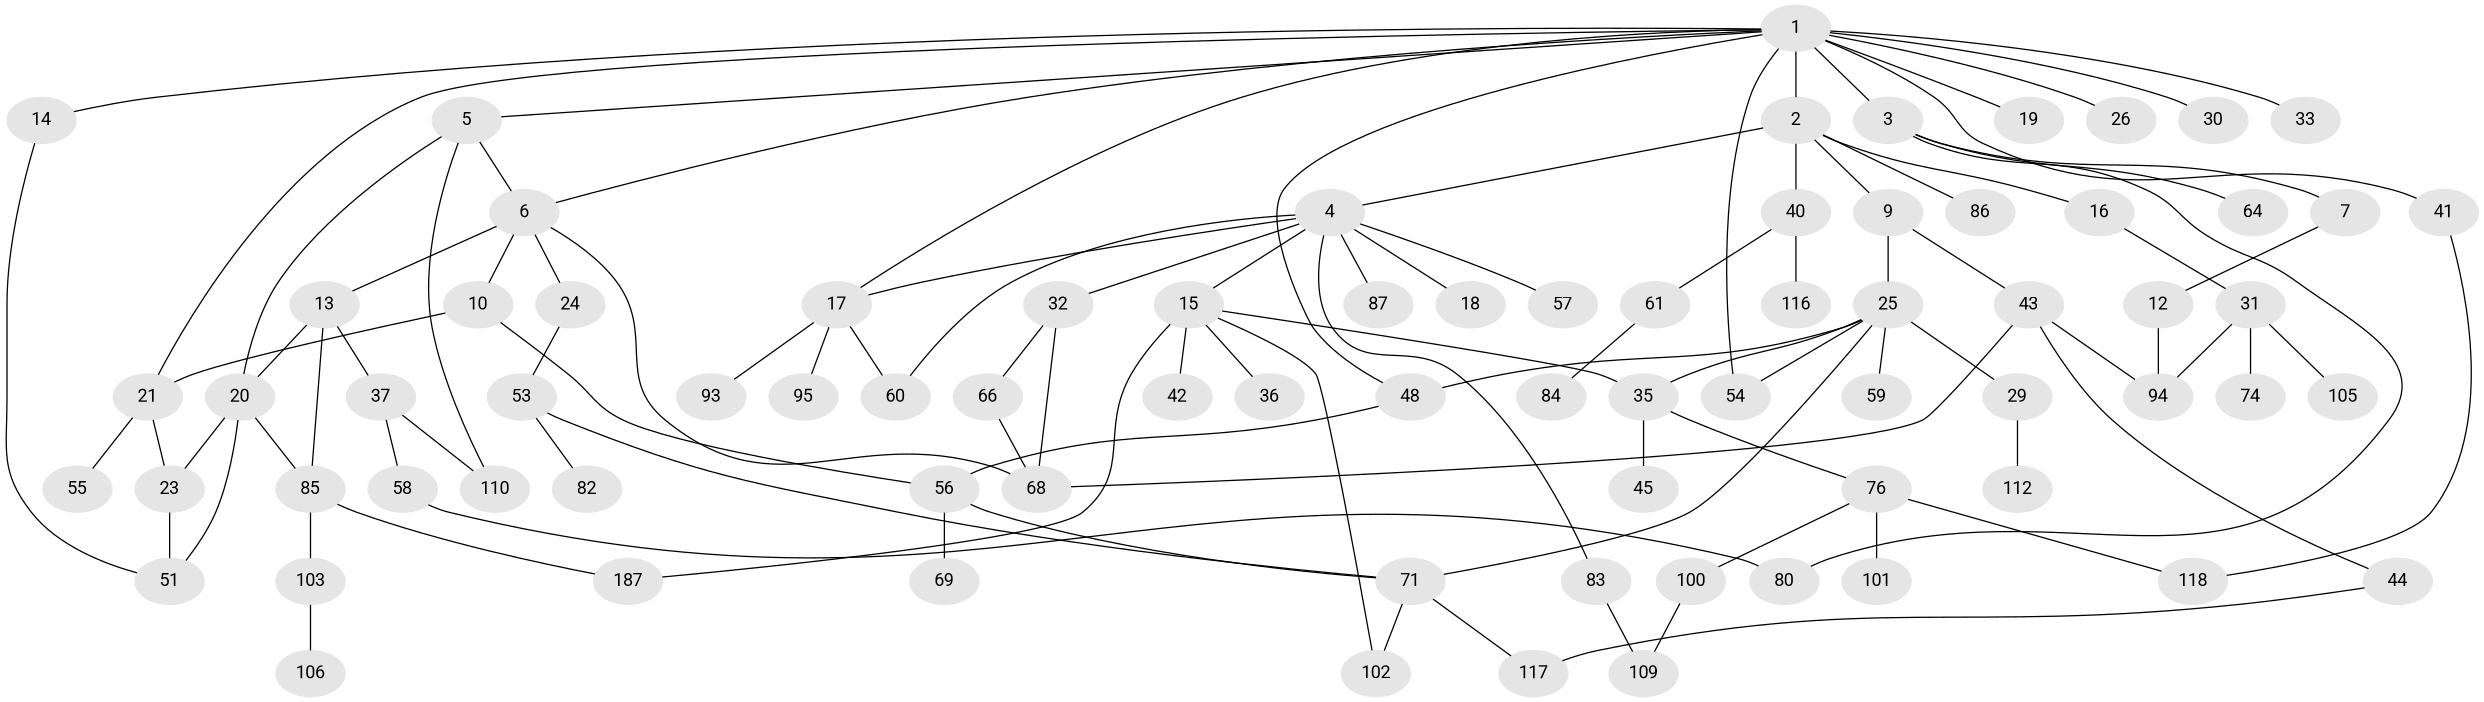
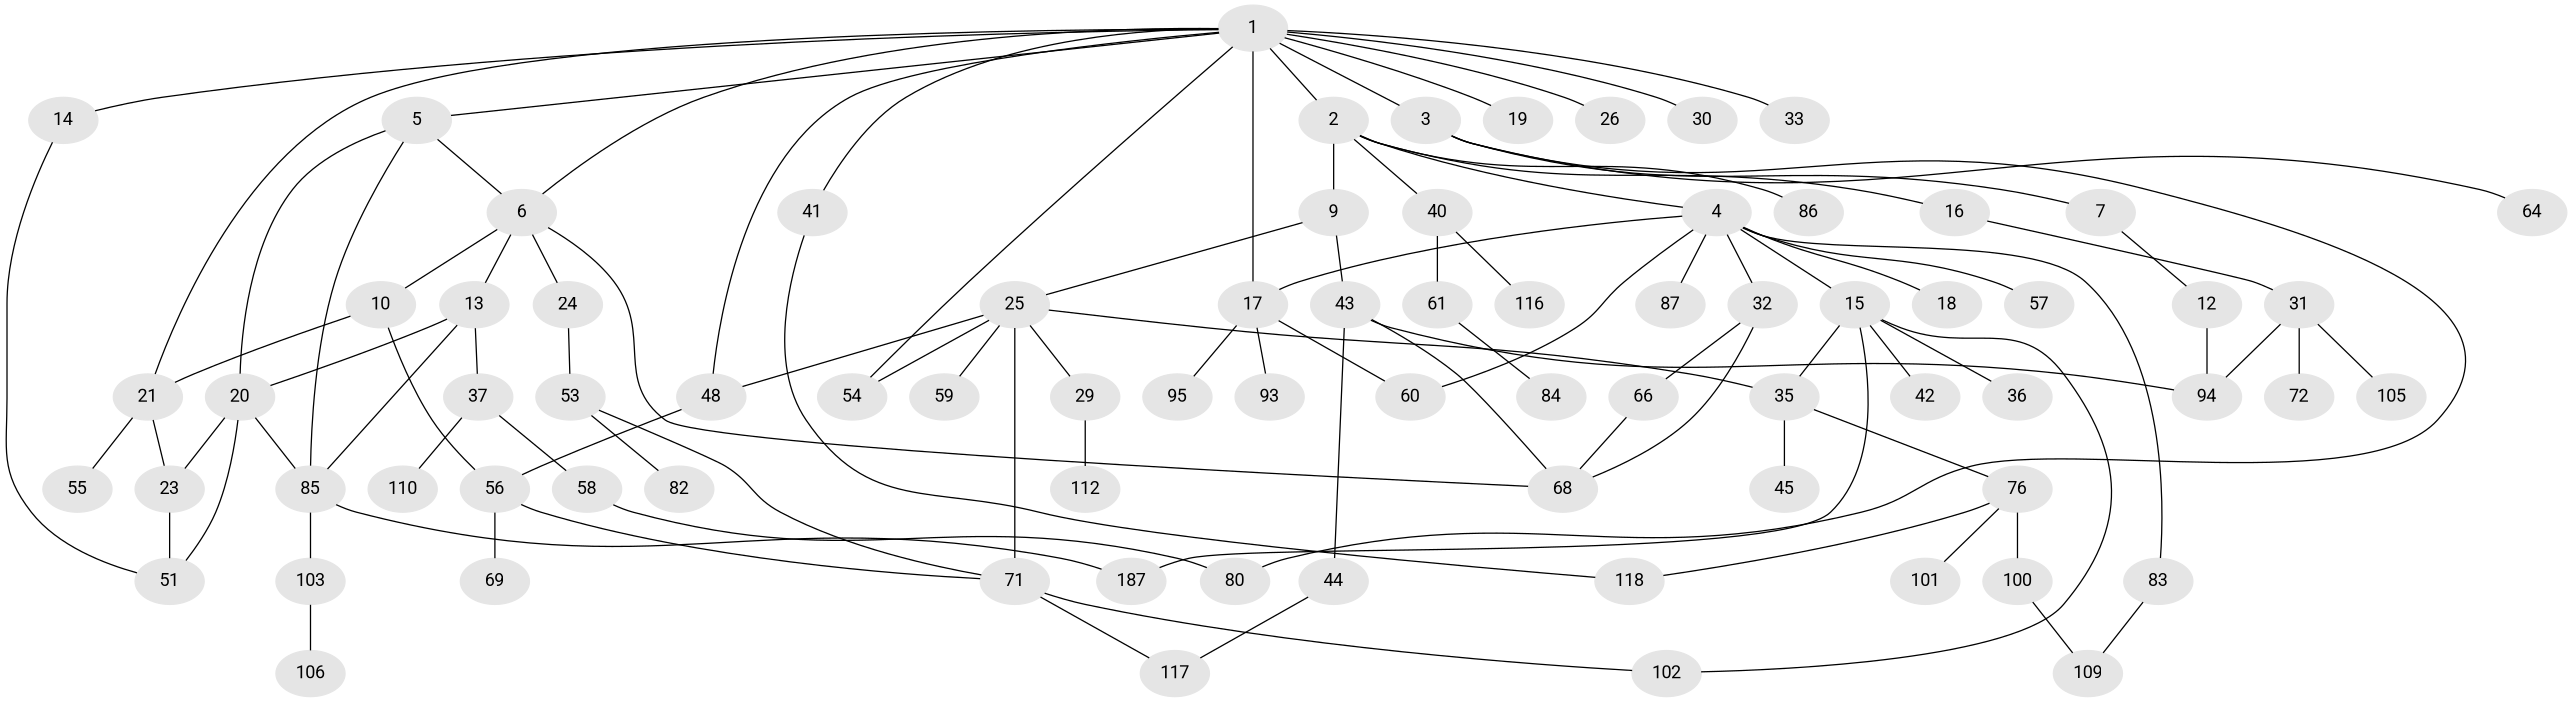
edge "5" -- "110": now "5" -- "85"
node "74": label "74" -> "72"
